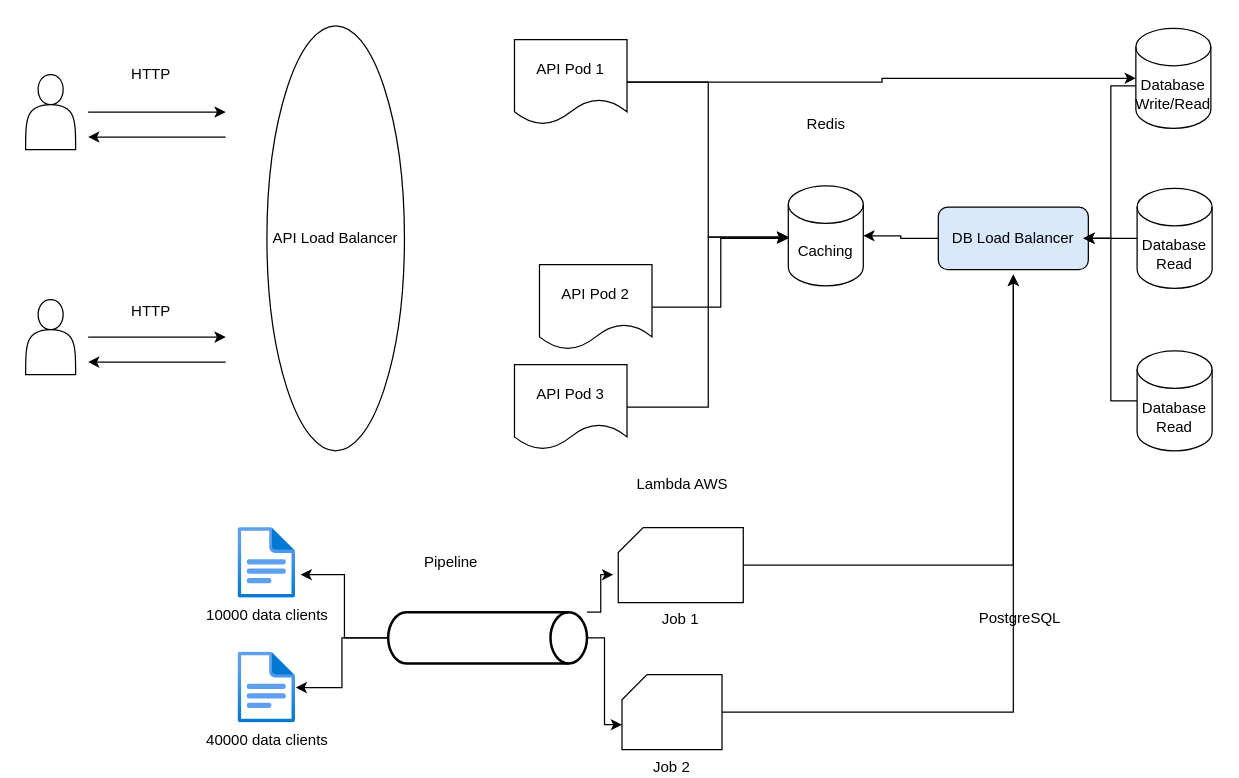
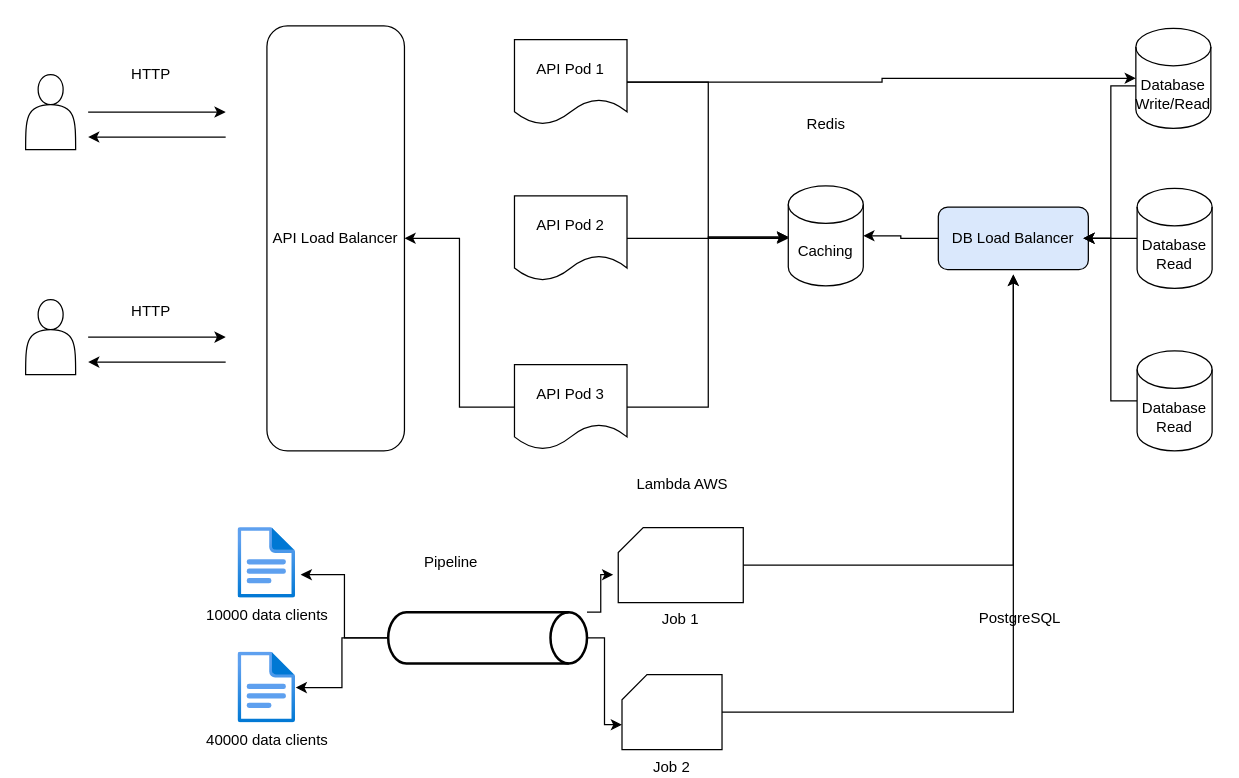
node "API Load Balancer": shape ellipse -> rounded rectangle
node "API Pod 2": moved (596, 307) -> (571, 238)
edge "API Pod 3" -> "API Load Balancer": added
